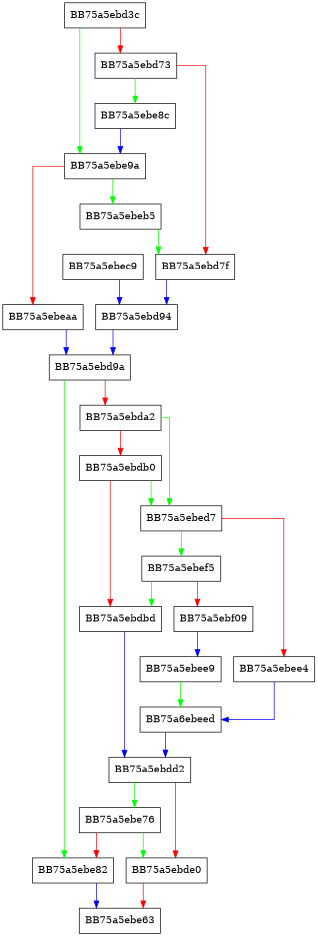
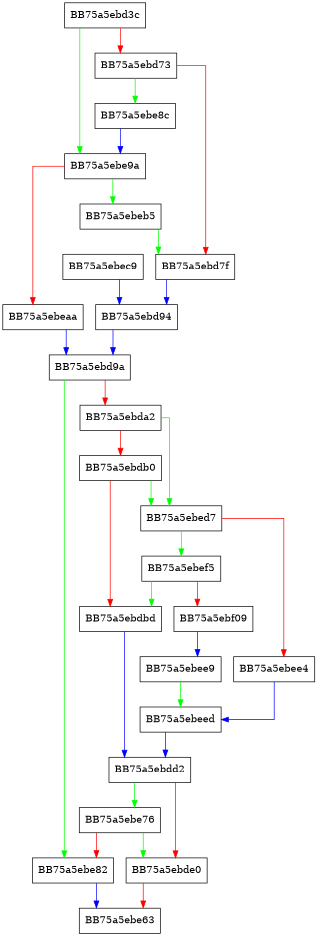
node "BB75a6ebeed": label "BB75a6ebeed" -> "BB75a5ebeed"
